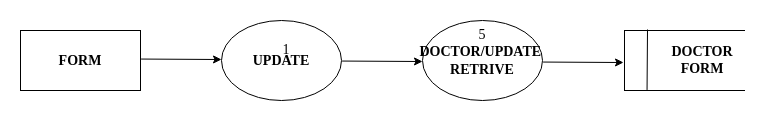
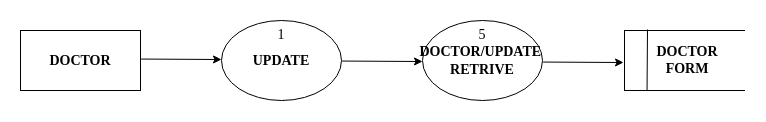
node "1": moved (287, 51) -> (282, 36)
node "FORM": label "FORM" -> "DOCTOR"
node "DOCTOR FORM": moved (703, 61) -> (688, 61)
